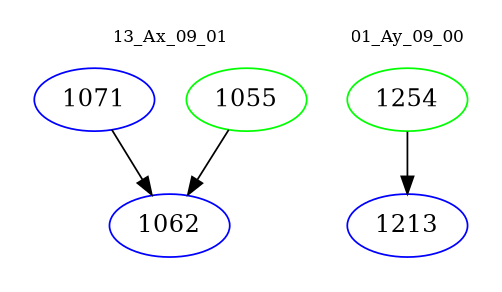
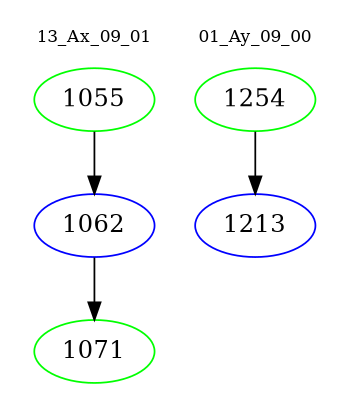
node "1071": color blue -> green
edge "1071" -> "1062": reversed
